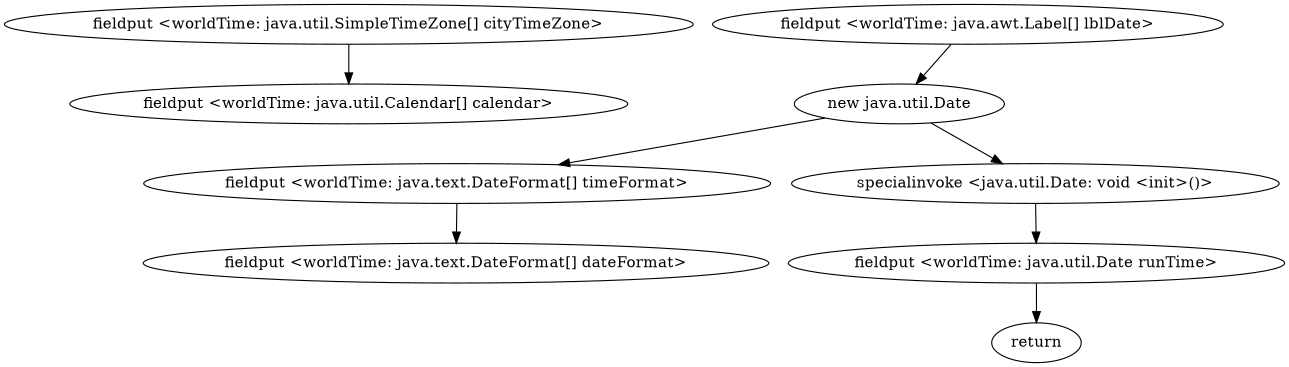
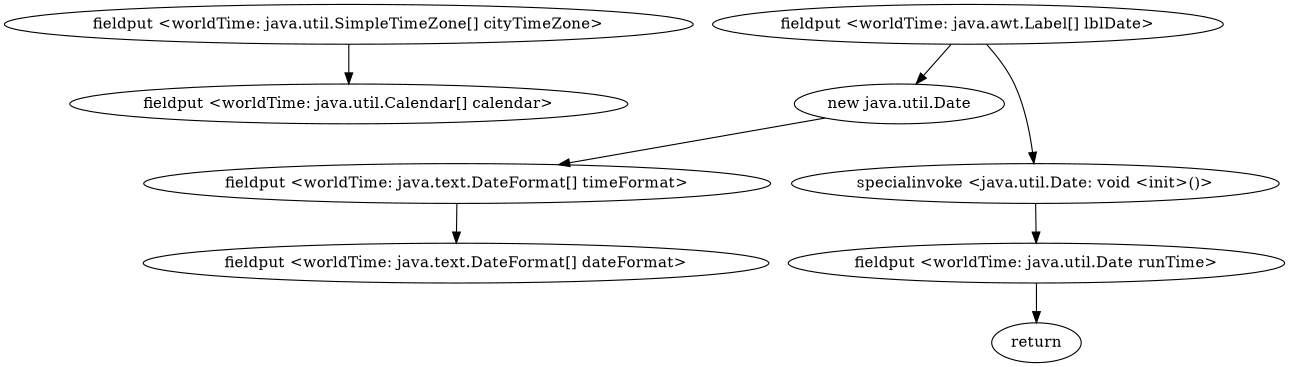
edge "new java.util.Date" -> "specialinvoke <java.util.Date: void <init>()>": now "fieldput <worldTime: java.awt.Label[] lblDate>" -> "specialinvoke <java.util.Date: void <init>()>"
